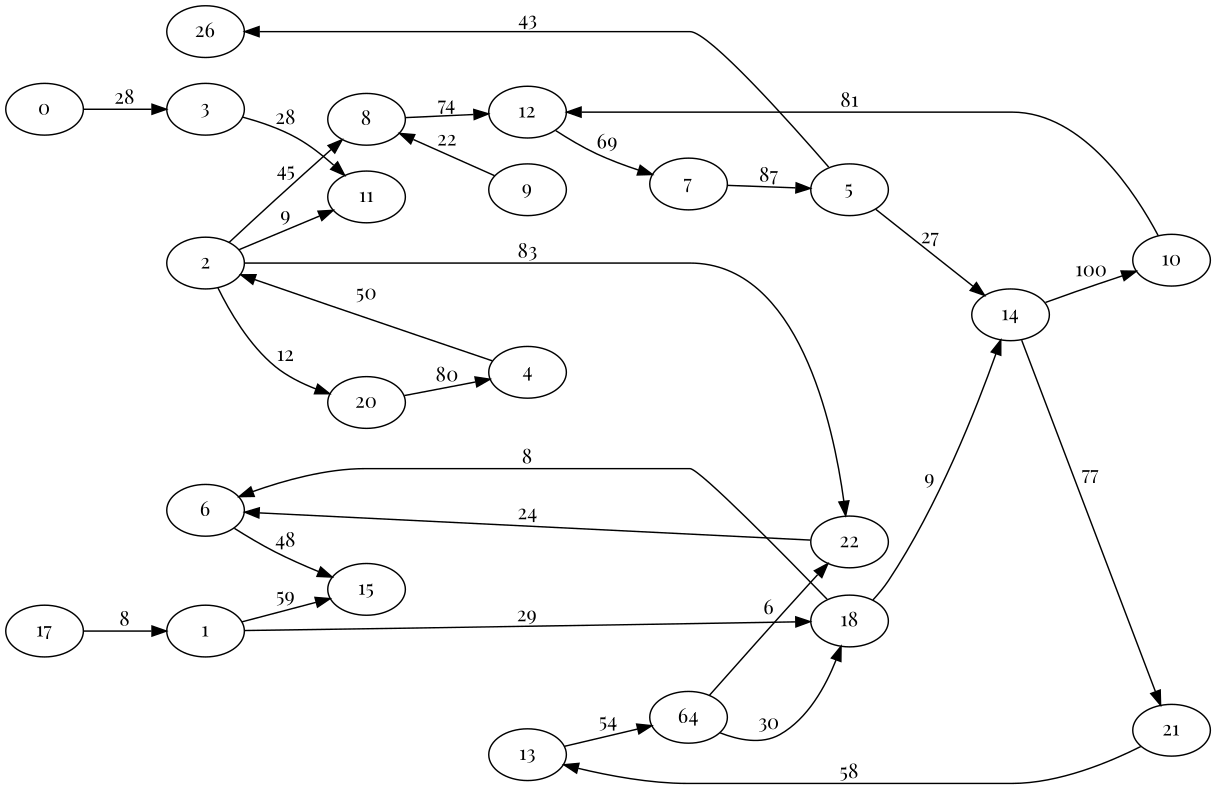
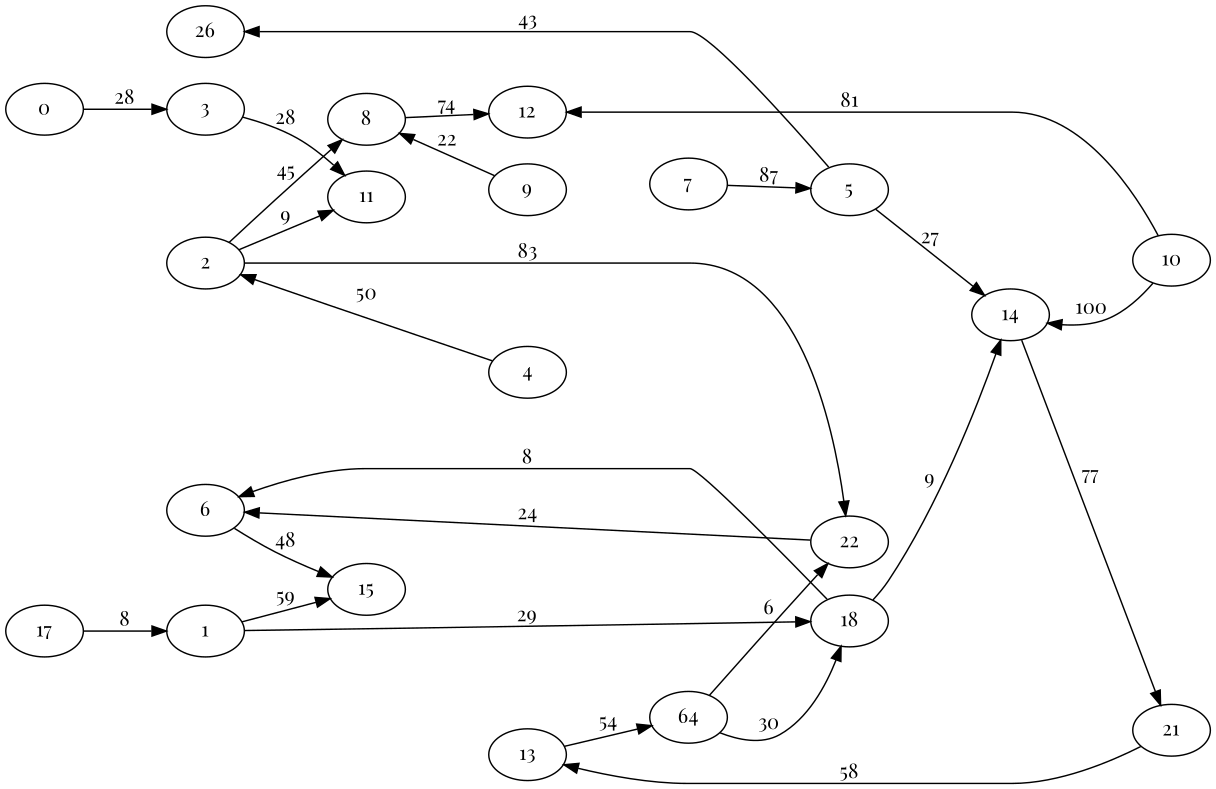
edge "12" -> "7": removed, label "69"
edge "14" -> "10": reversed
node "20": removed
